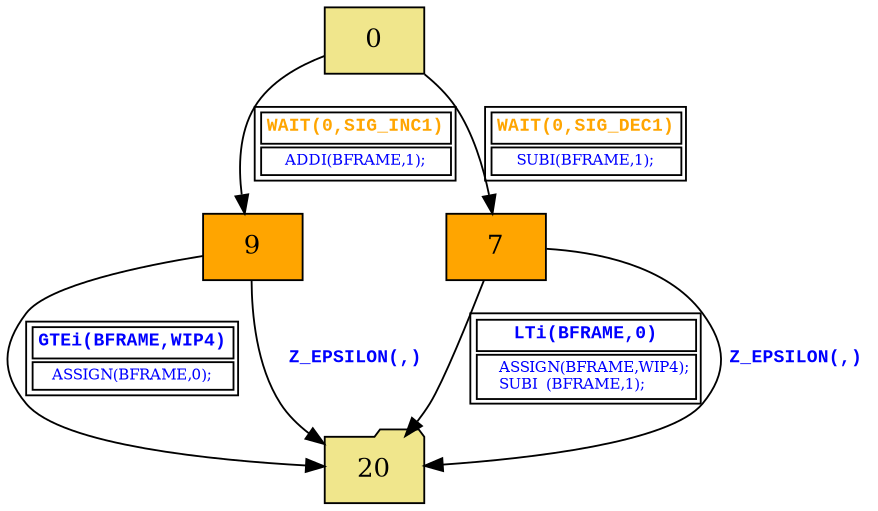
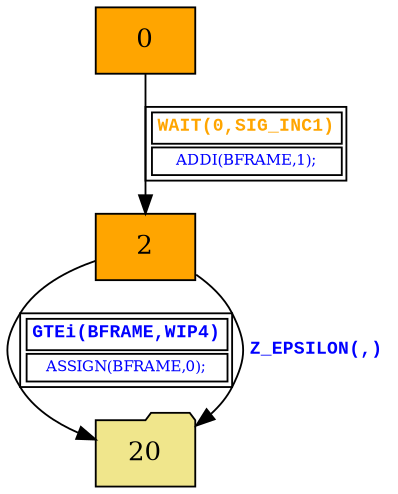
node "0": fillcolor khaki -> orange
node "9": label "9" -> "2"
node "7": removed
